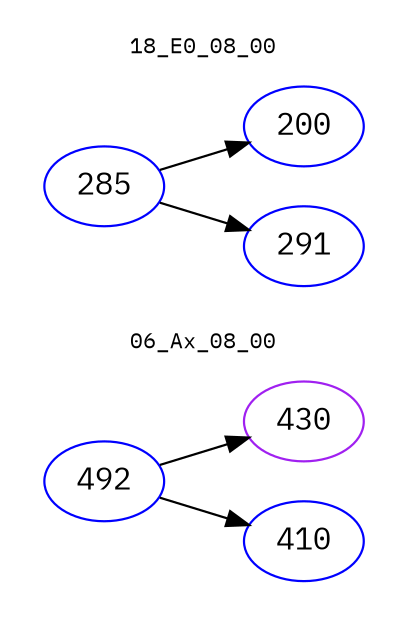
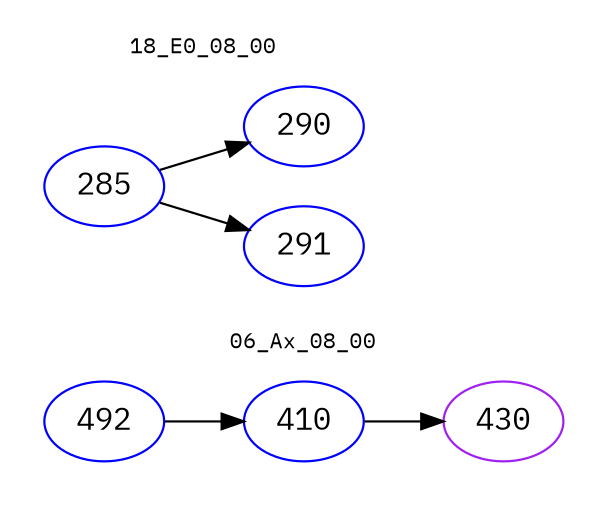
node "200": label "200" -> "290"
edge "492" -> "430": now "410" -> "430"
